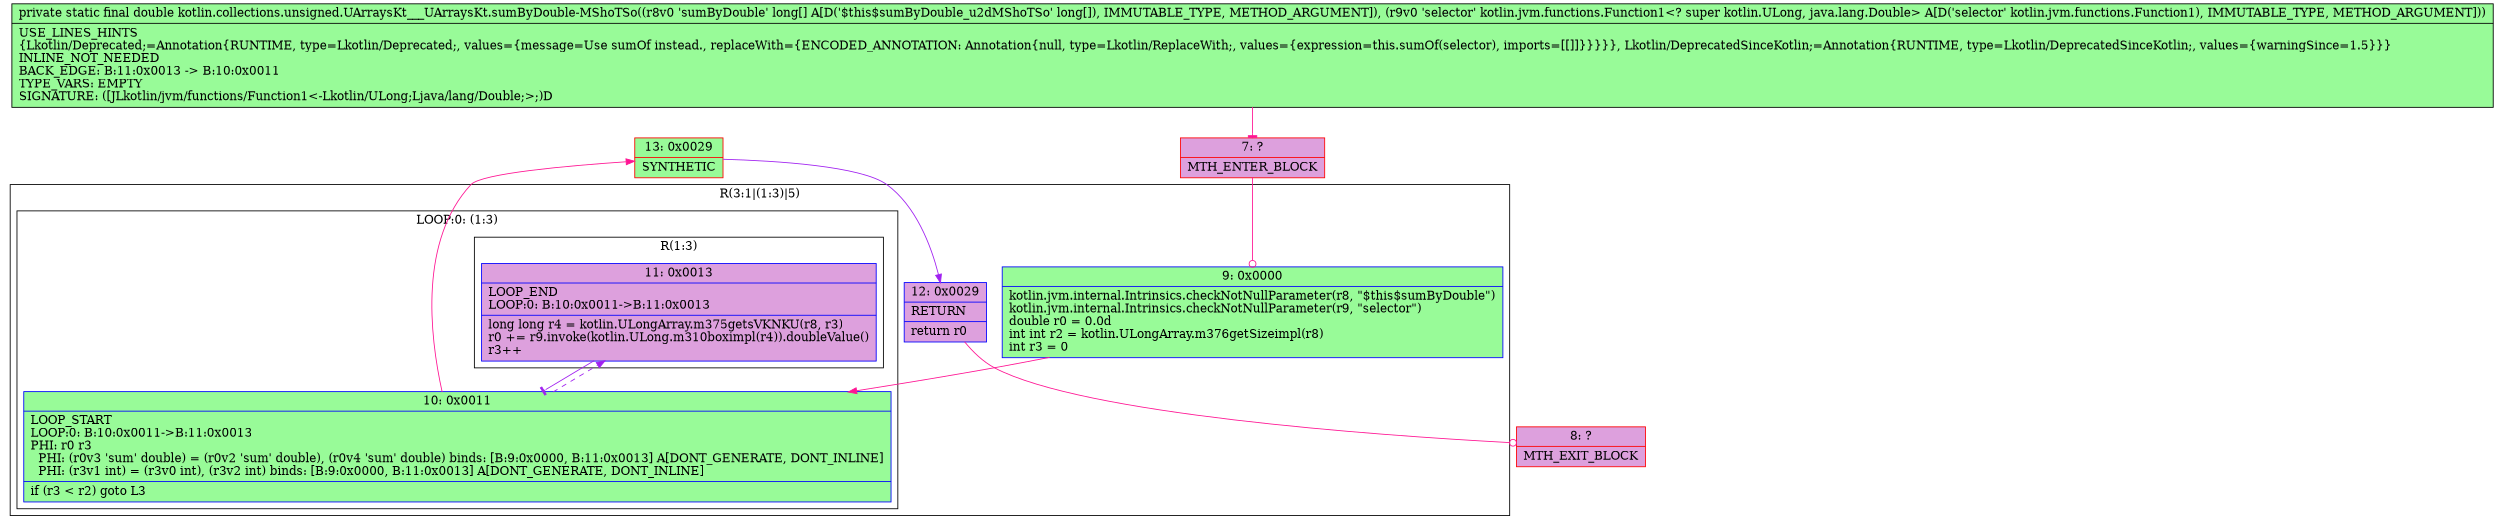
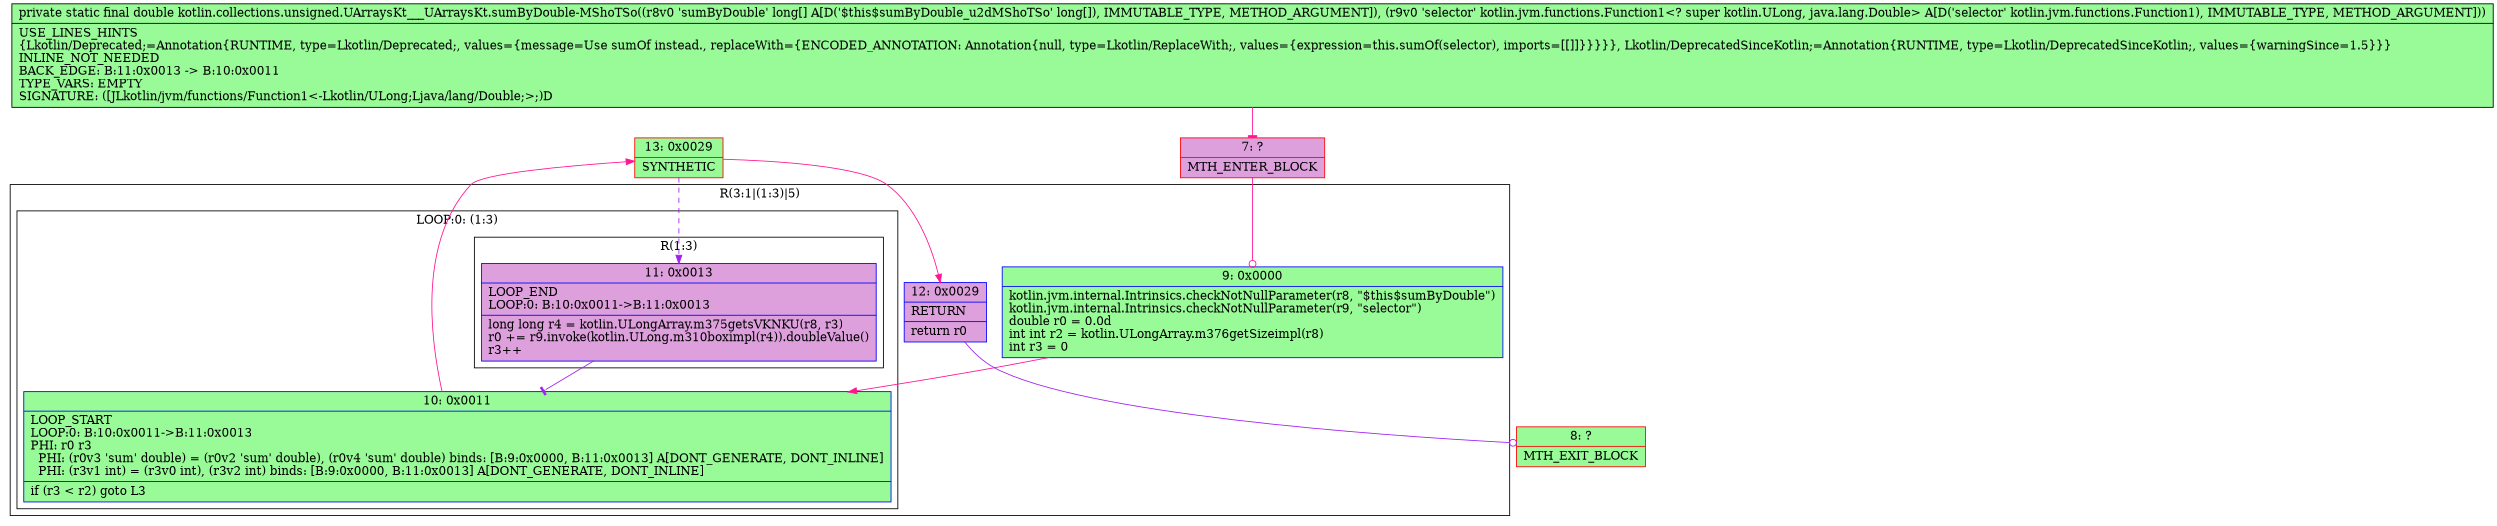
edge "13: 0x0029" -> "12: 0x0029": color purple -> deeppink
edge "10: 0x0011" -> "11: 0x0013": now "13: 0x0029" -> "11: 0x0013"
edge "12: 0x0029" -> "8: ?": color deeppink -> purple
node "8: ?": fillcolor plum -> palegreen
